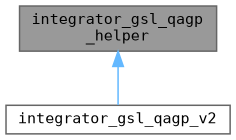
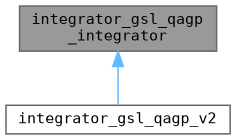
node "integrator_gsl_qagp _helper": label "integrator_gsl_qagp _helper" -> "integrator_gsl_qagp _integrator"
